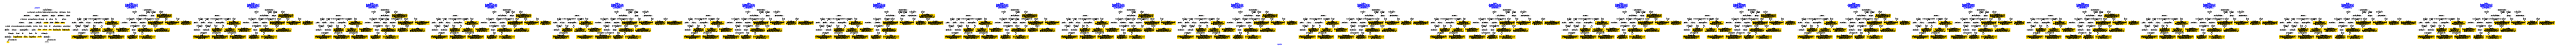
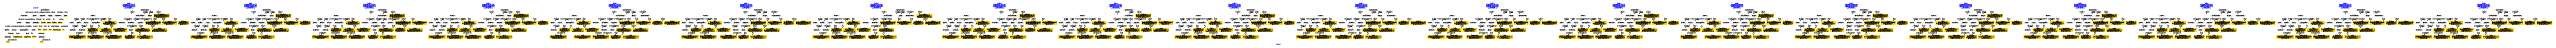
node "objectURI": fillcolor lightgray -> gold
node "creditLine": fillcolor lightgray -> gold
node "dateOfEndOfCreation": label "dateOfEndOfCreation" -> "the"
node "nationality": removed
node "has": label "has" -> "deathDate"
node "birthDate": fillcolor lightgray -> gold
